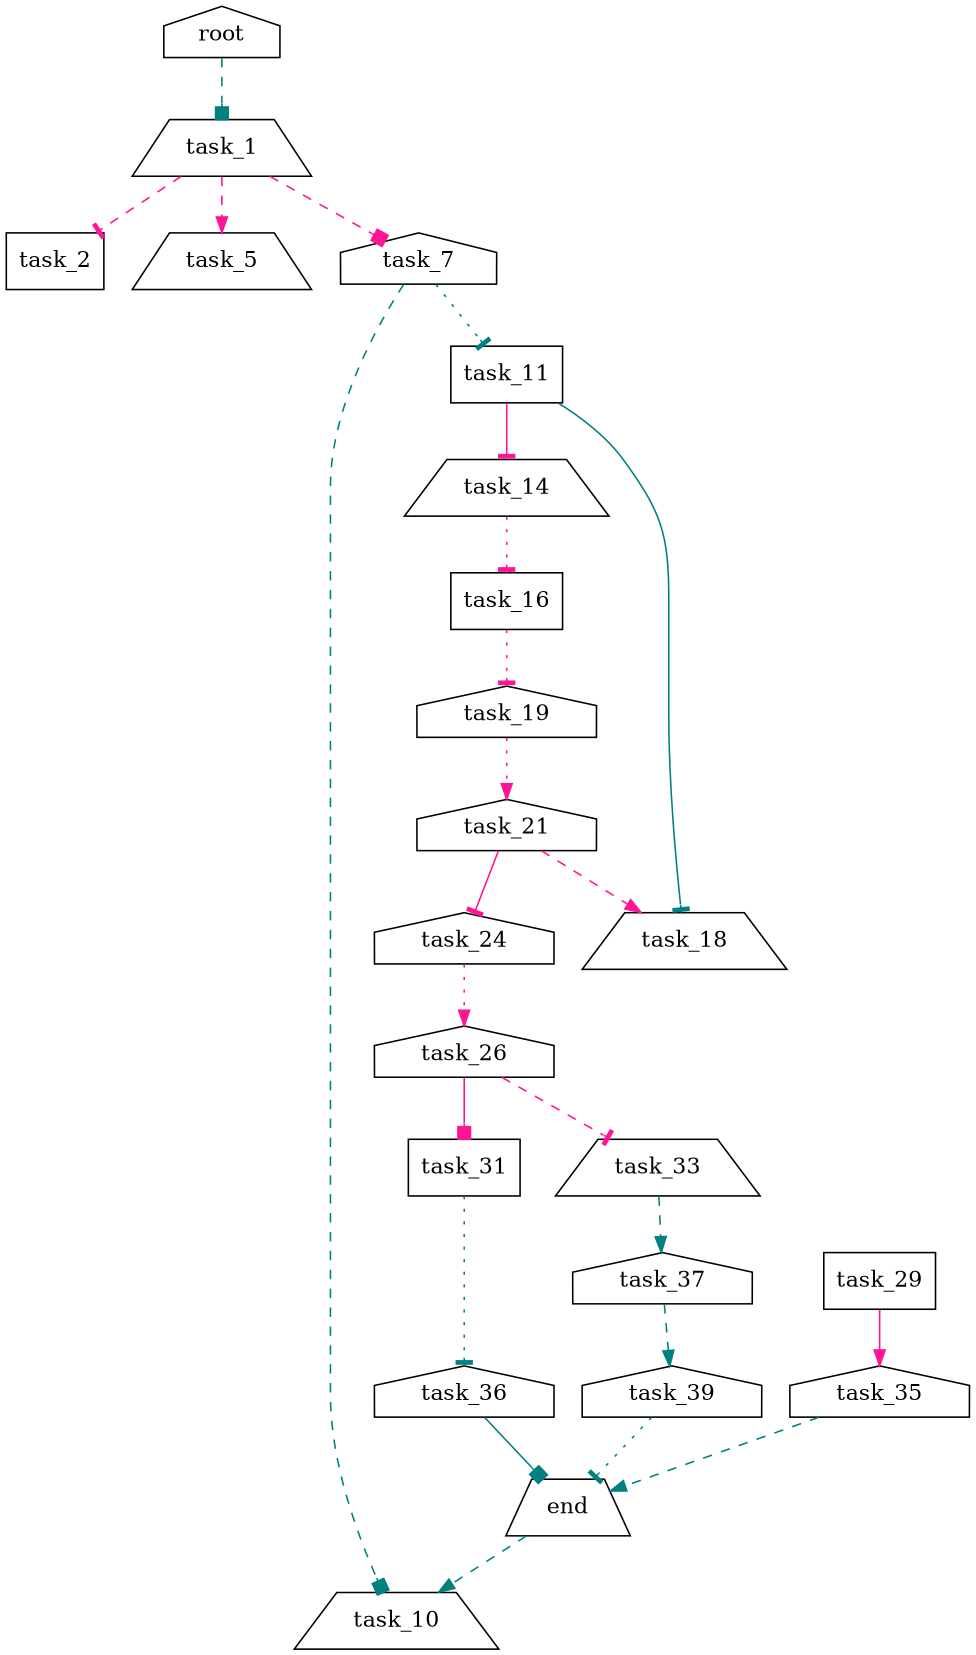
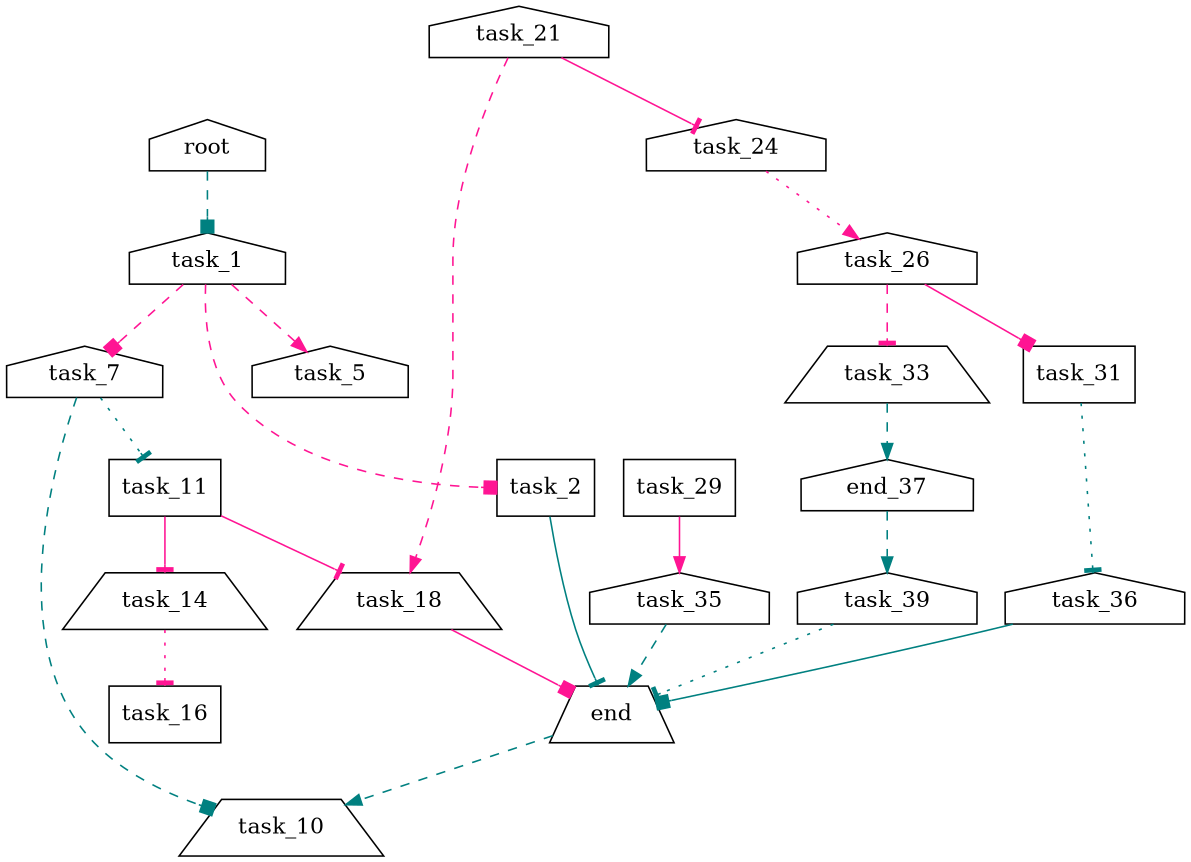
node "task_1": shape trapezium -> house
edge "task_1" -> "task_2": arrowhead tee -> box
node "task_5": shape trapezium -> house
edge "task_2" -> "end": added
edge "task_11" -> "task_18": color teal -> deeppink
edge "task_18" -> "end": added
node "task_19": removed
node "task_37": label "task_37" -> "end_37"
